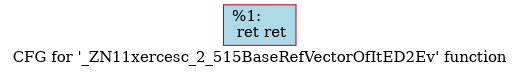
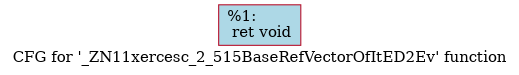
node "%1:": text "ret ret" -> "ret void"
